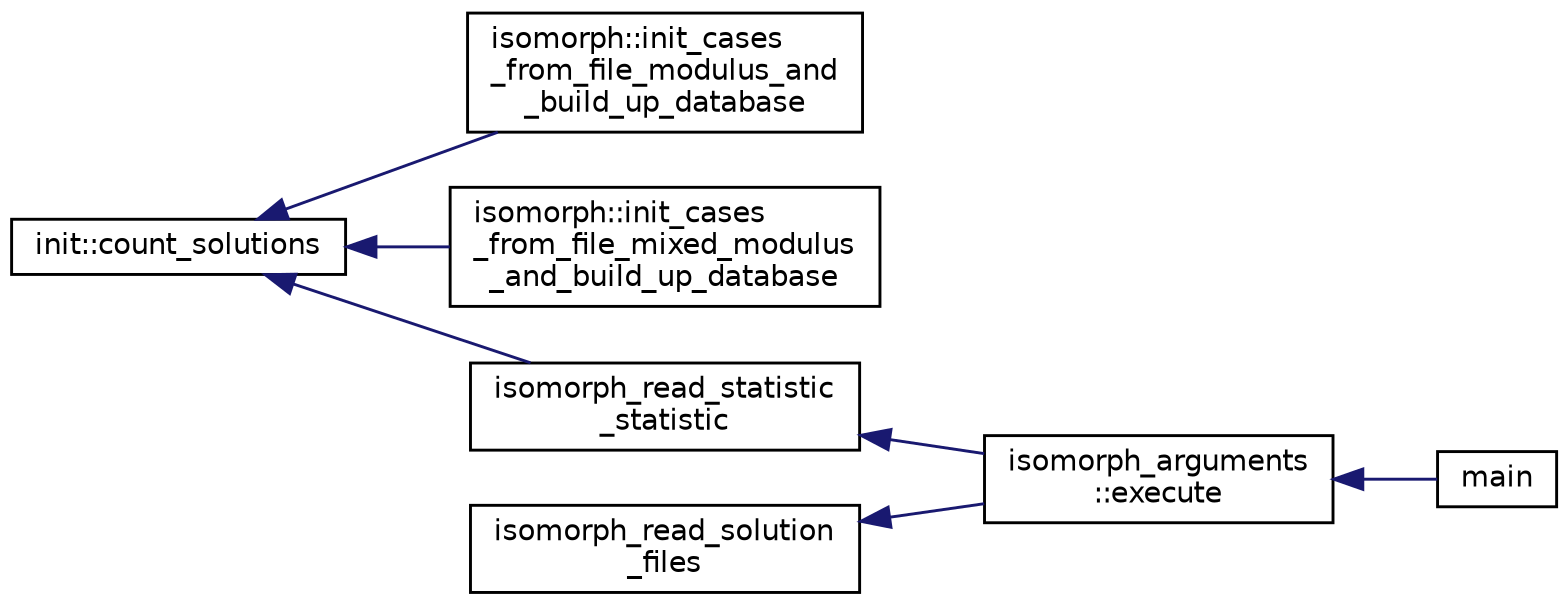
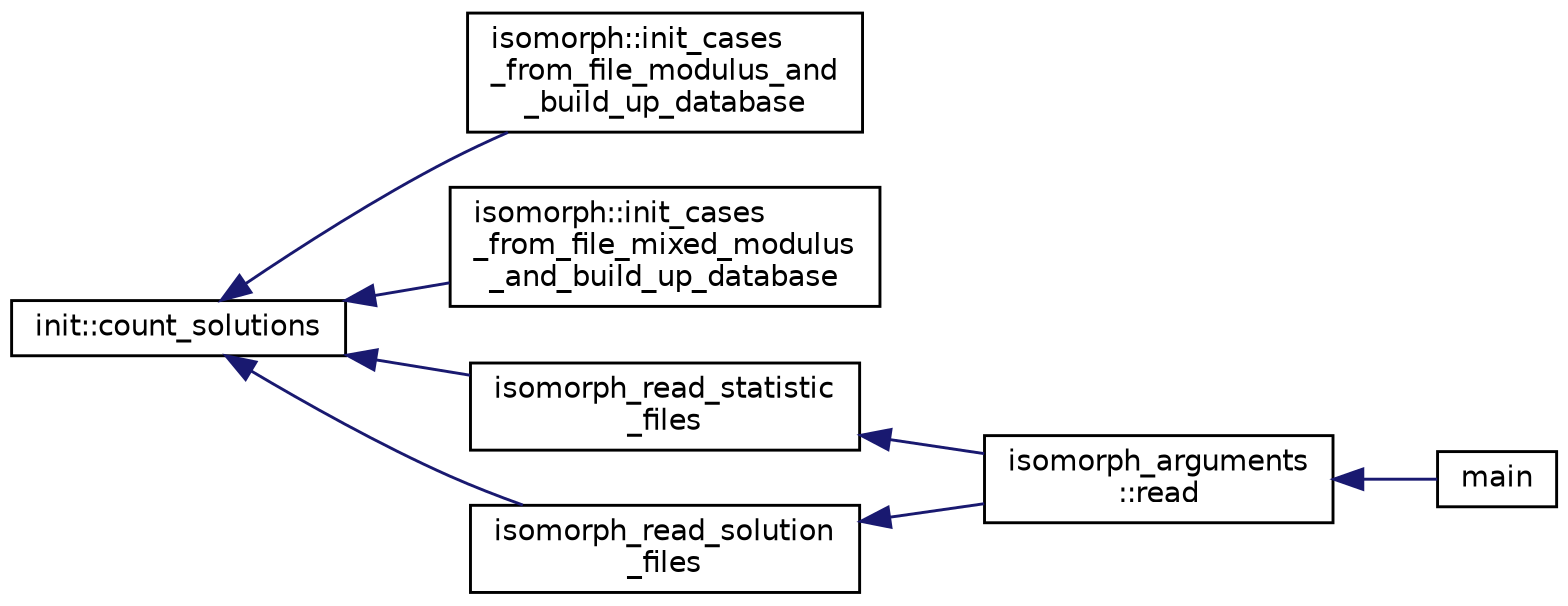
node "isomorph_read_statistic _statistic": label "isomorph_read_statistic _statistic" -> "isomorph_read_statistic _files"
edge "isomorph_read_solution _files" -> "init::count_solutions": added
node "isomorph_arguments ::execute": label "isomorph_arguments ::execute" -> "isomorph_arguments ::read"
